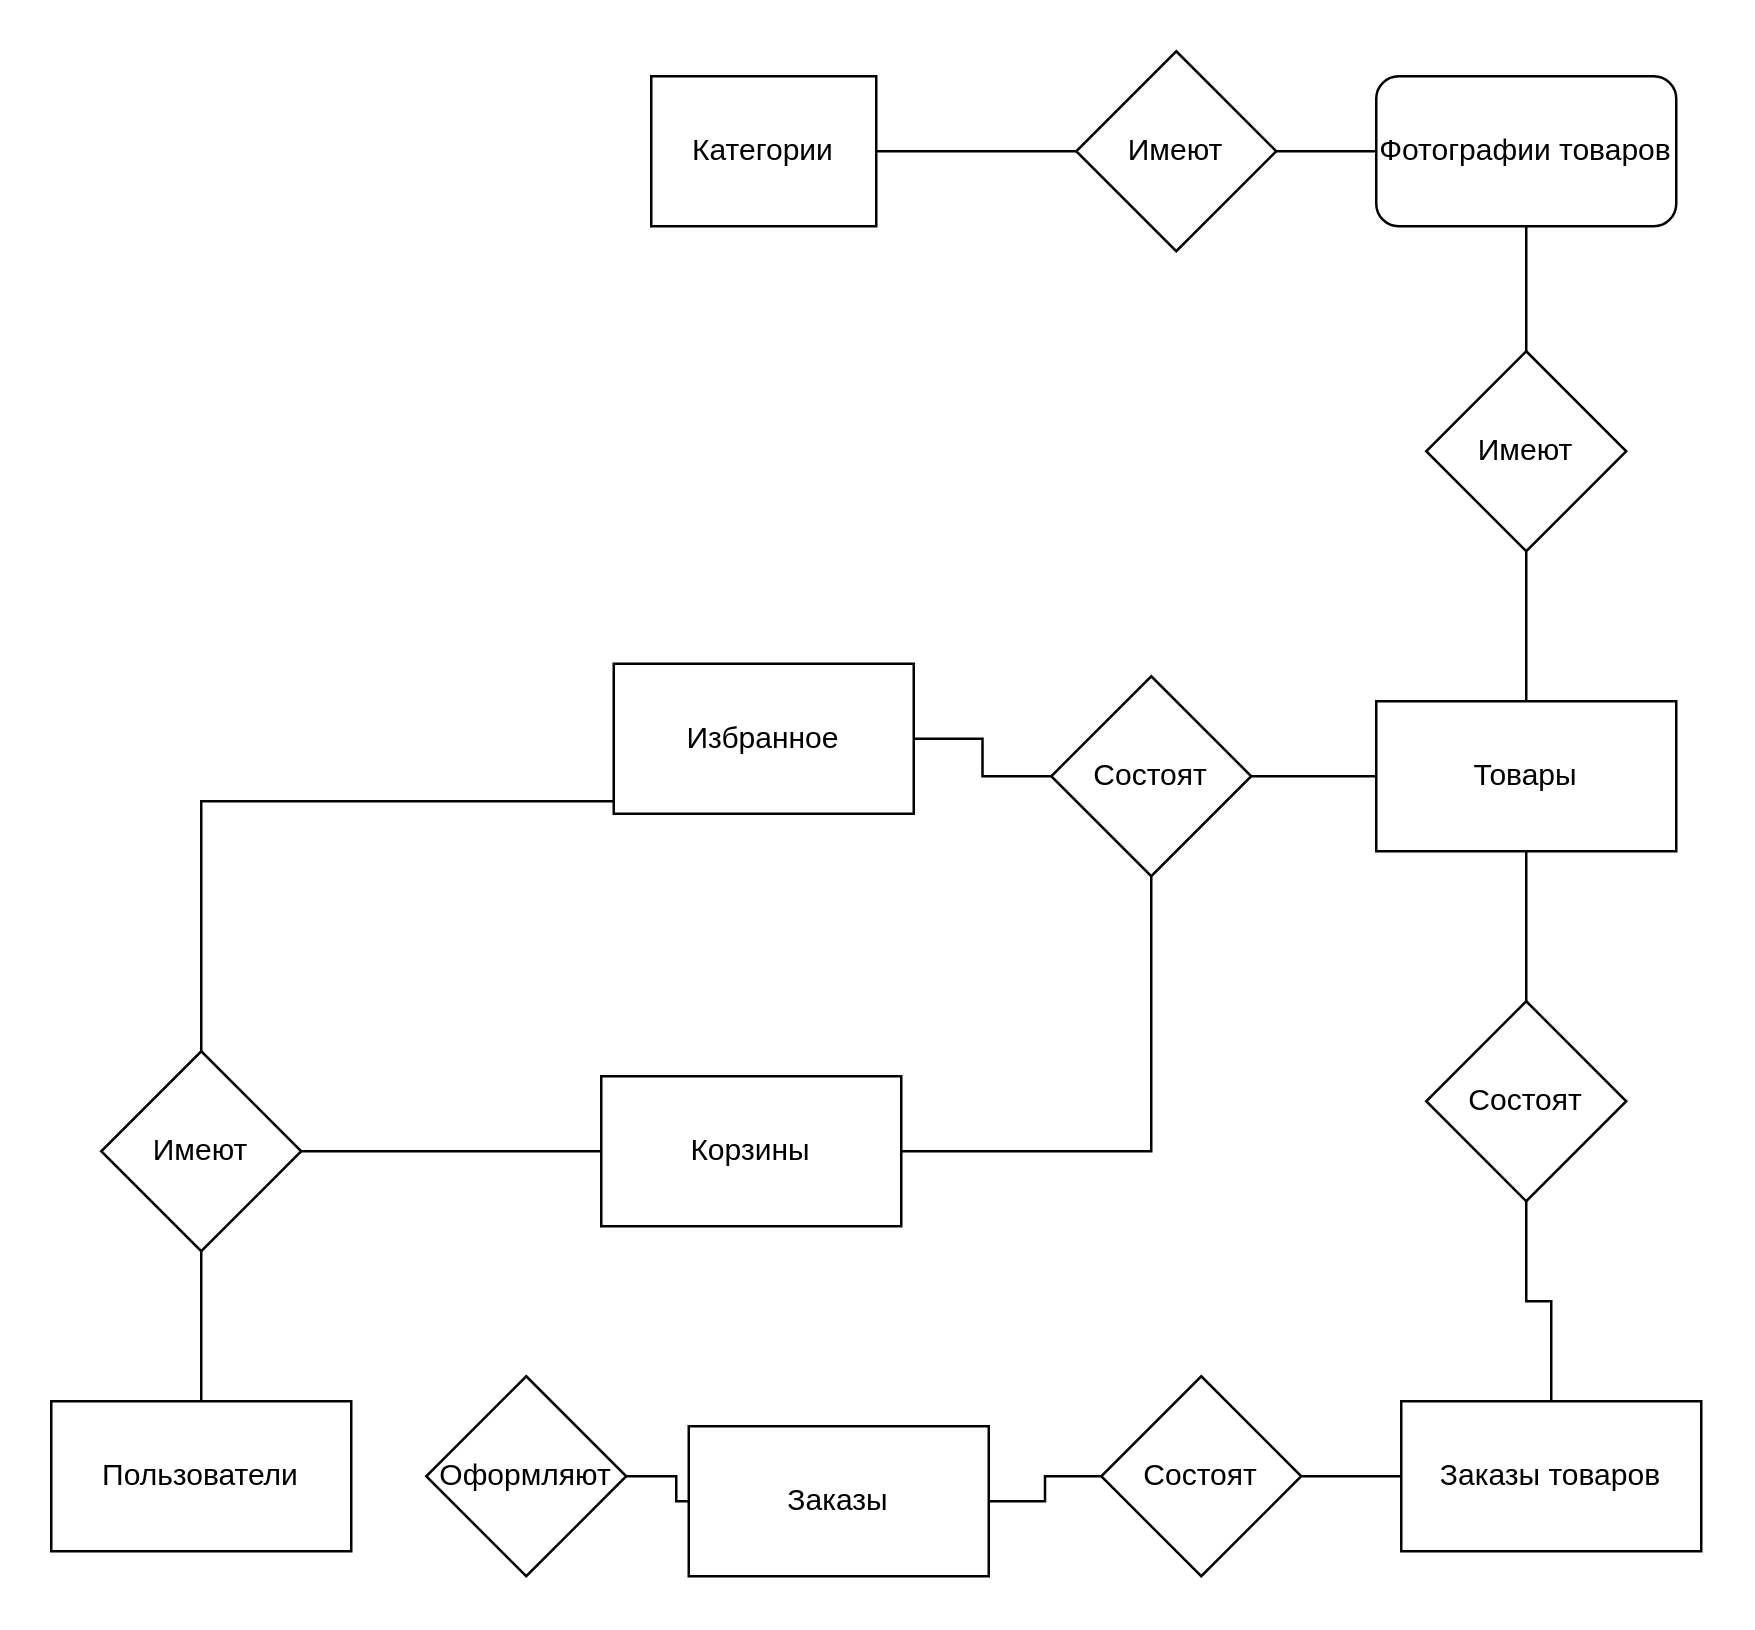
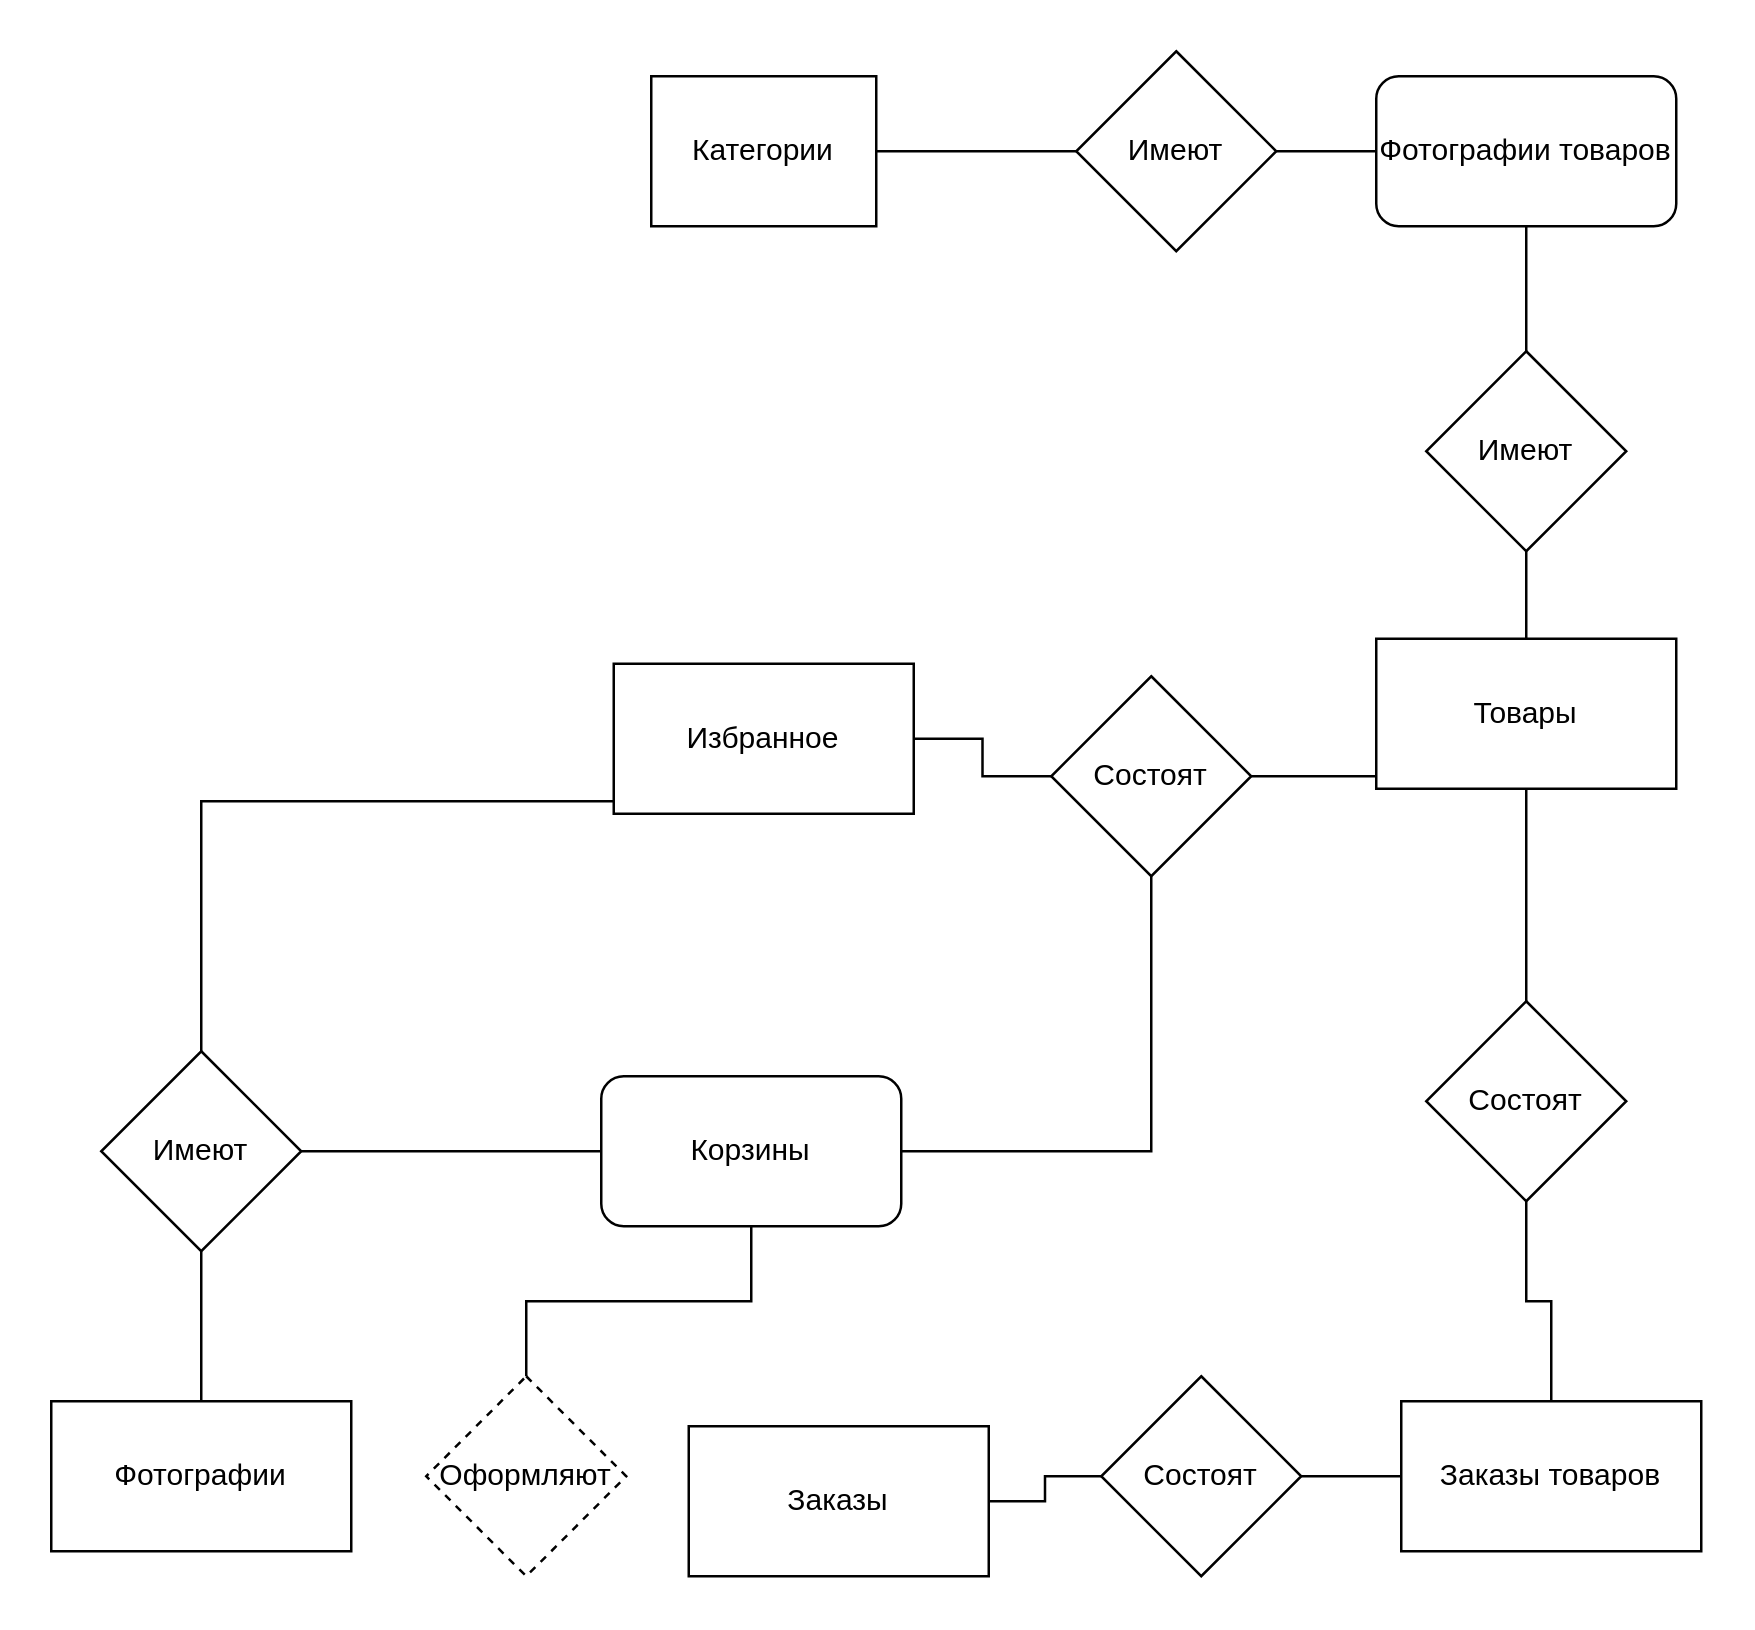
node "Товары": moved (1526, 776) -> (1526, 714)
node "Корзины": shape rectangle -> rounded rectangle
node "Пользователи": label "Пользователи" -> "Фотографии"
node "Оформляют": style solid -> dashed
edge "Оформляют" -- "Заказы": now "Оформляют" -- "Корзины"
